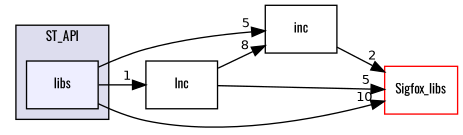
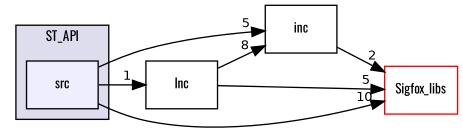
node "libs": label "libs" -> "src"
